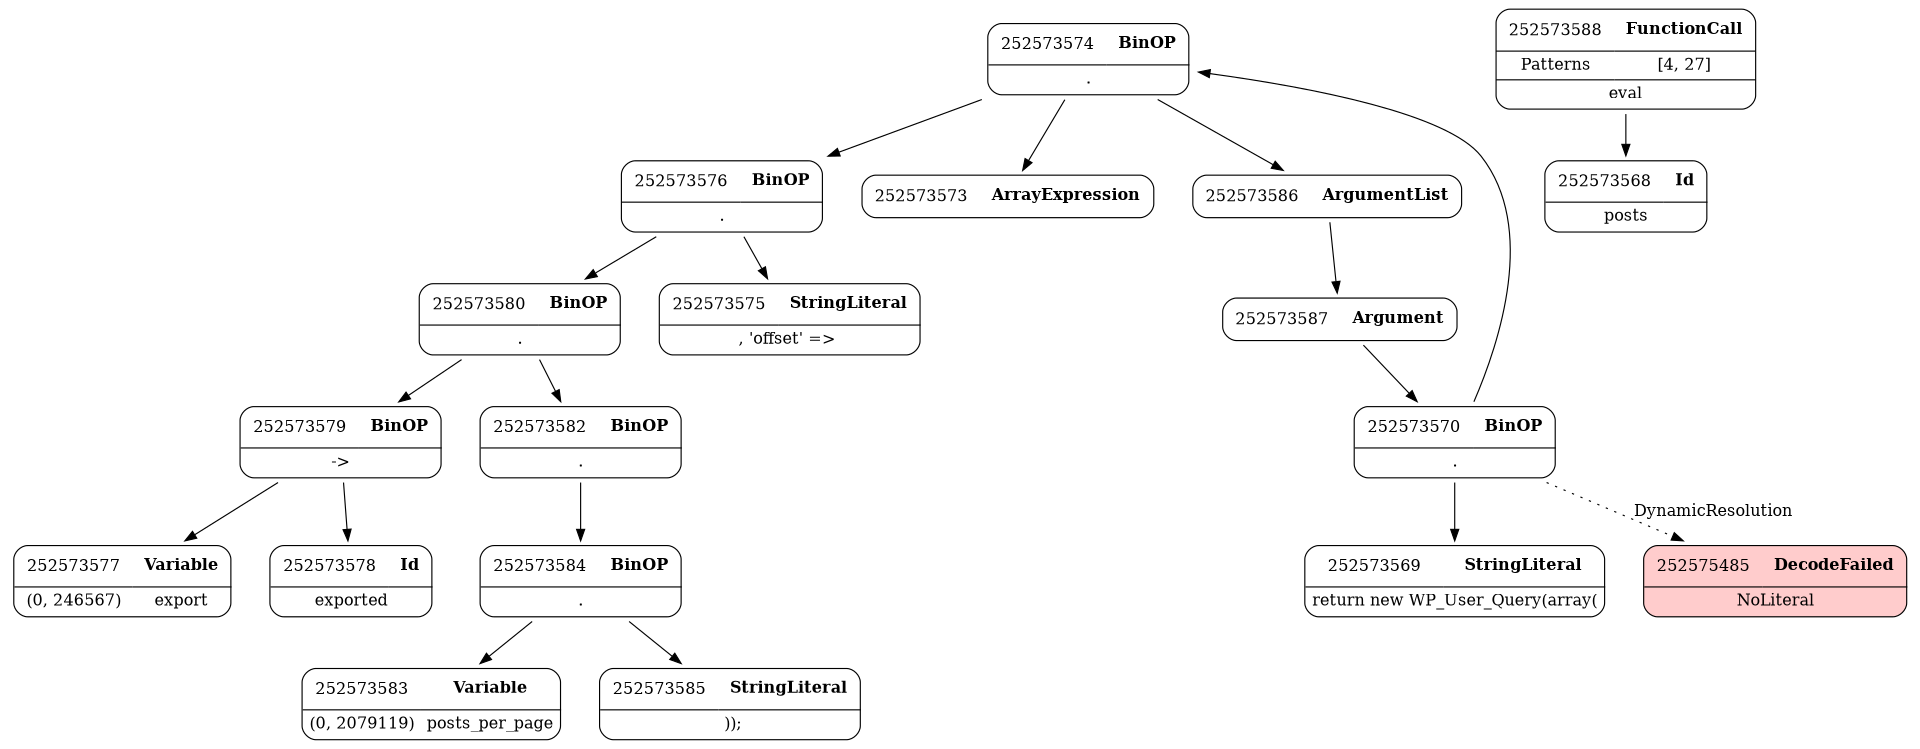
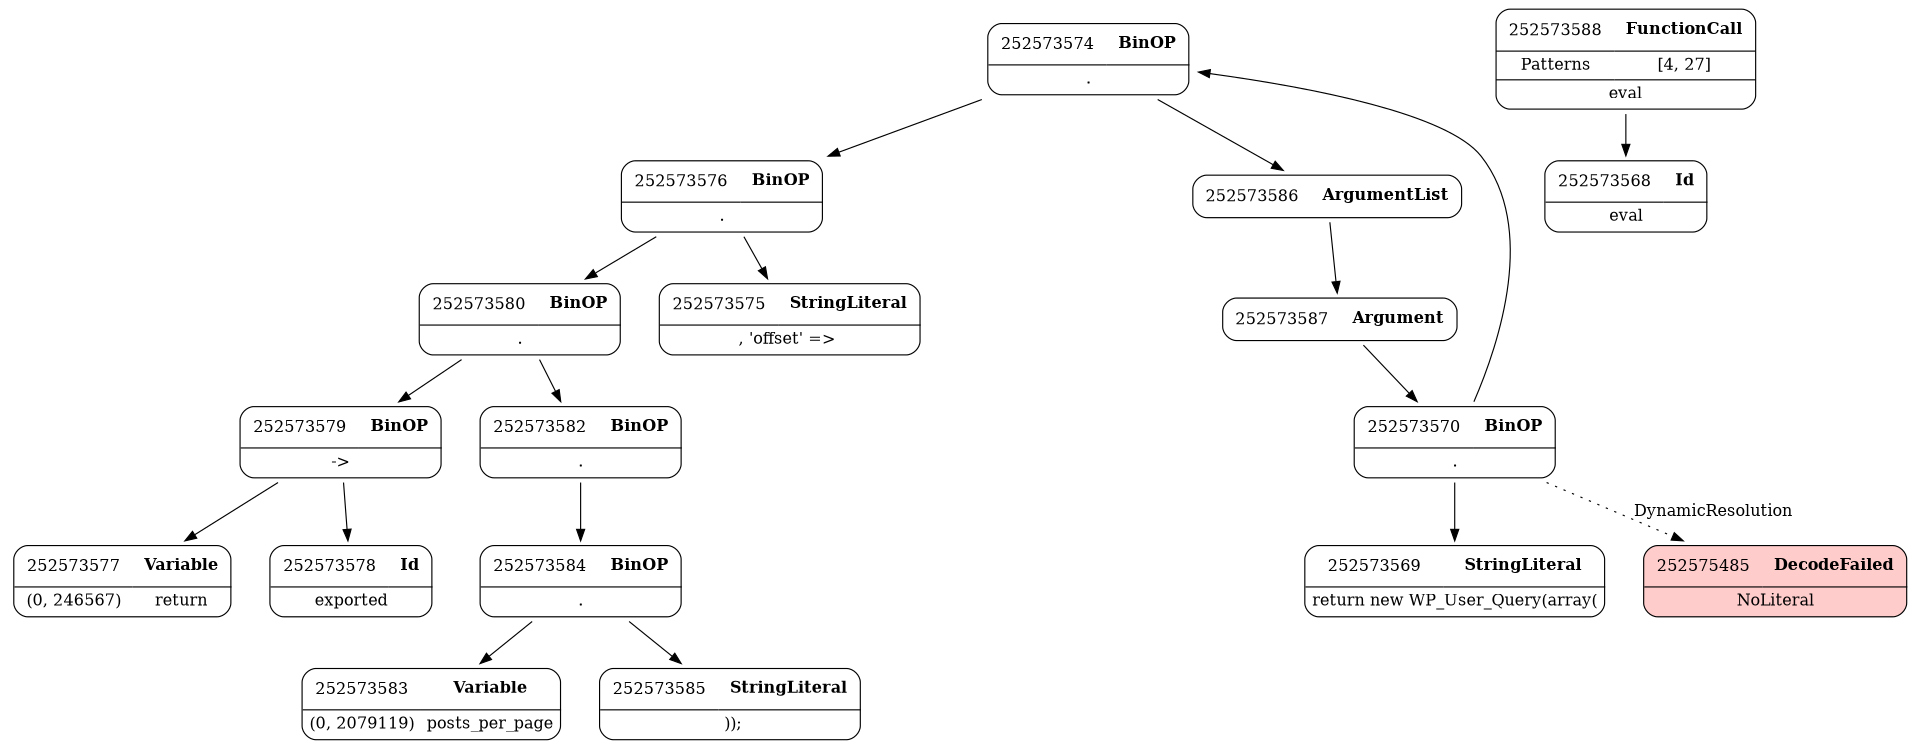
node "252573573": removed
node "252573568": text "posts" -> "eval"
node "252573577": text "export" -> "return"
